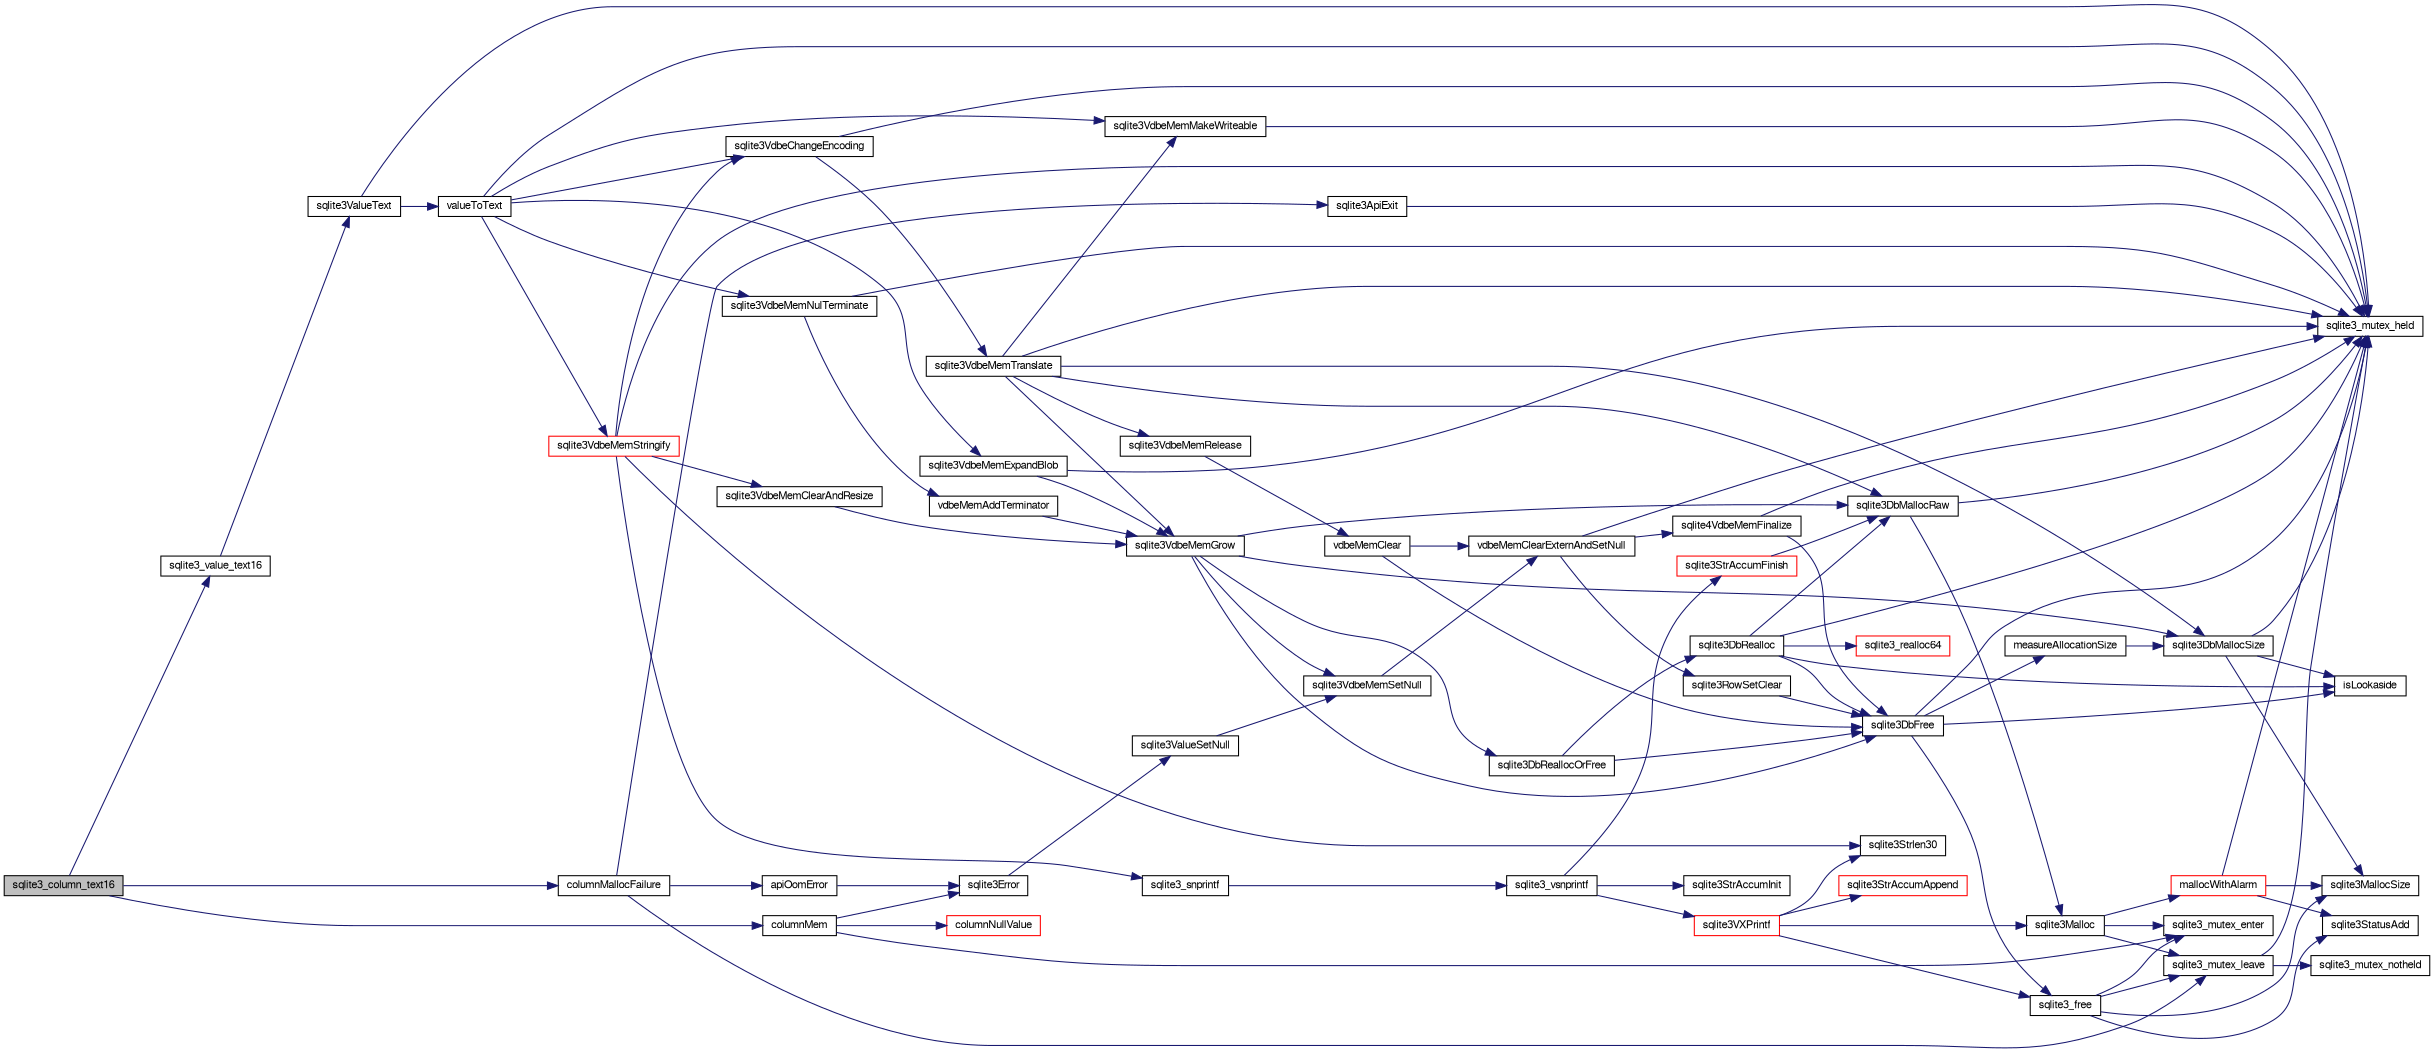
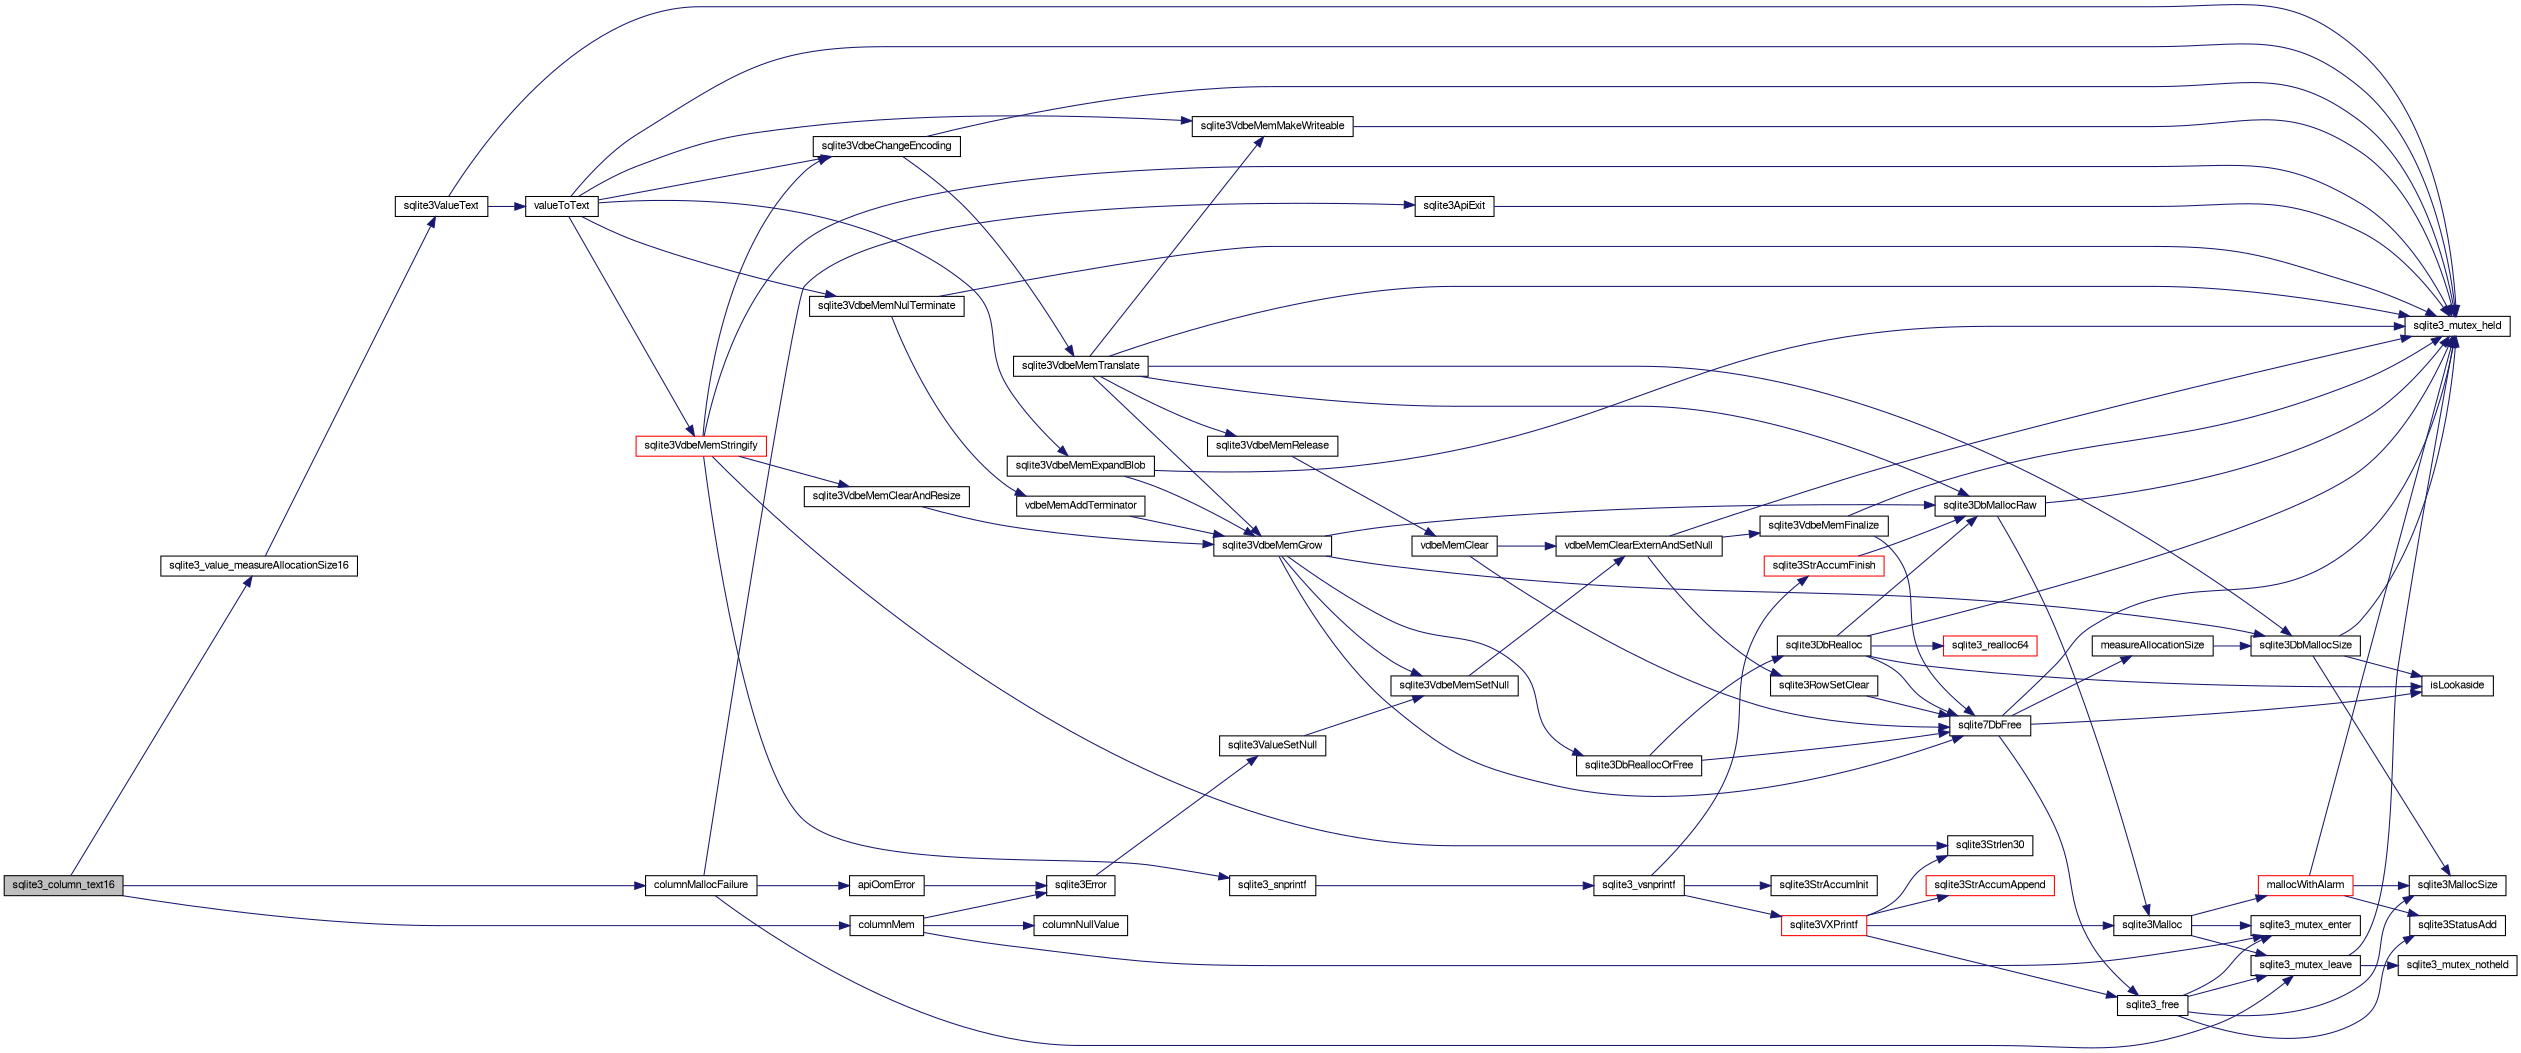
node "sqlite4VdbeMemFinalize": label "sqlite4VdbeMemFinalize" -> "sqlite3VdbeMemFinalize"
node "sqlite3_value_text16": label "sqlite3_value_text16" -> "sqlite3_value_measureAllocationSize16"
node "sqlite3DbFree": label "sqlite3DbFree" -> "sqlite7DbFree"
node "columnNullValue": color red -> black
